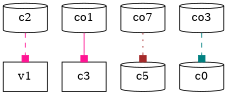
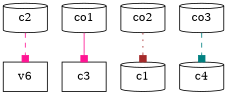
node "co7": label "co7" -> "co2"
node "v1": label "v1" -> "v6"
node "c5": label "c5" -> "c1"
node "c0": label "c0" -> "c4"
